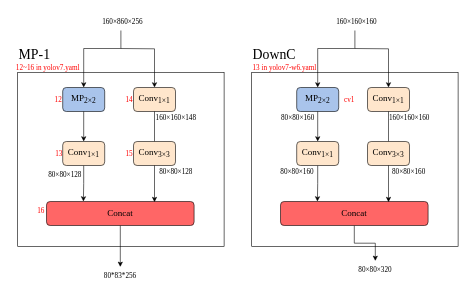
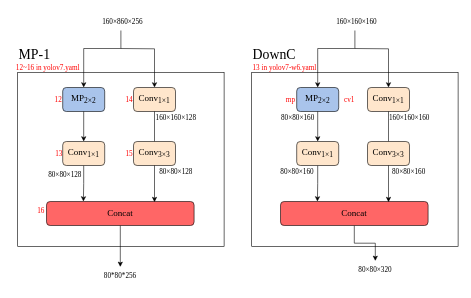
node "mp": added
node "160×160×148": label "160×160×148" -> "160×160×128"
node "80*83*256": label "80*83*256" -> "80*80*256"
